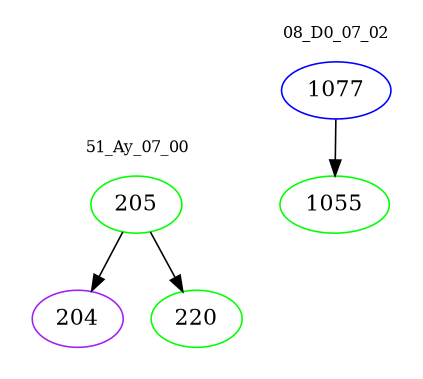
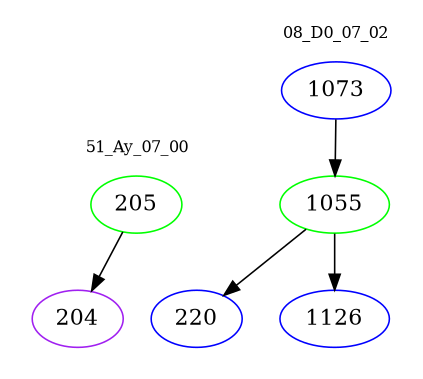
node "1077": label "1077" -> "1073"
edge "205" -> "220": now "1055" -> "220"
node "220": color green -> blue
node "1126": added
